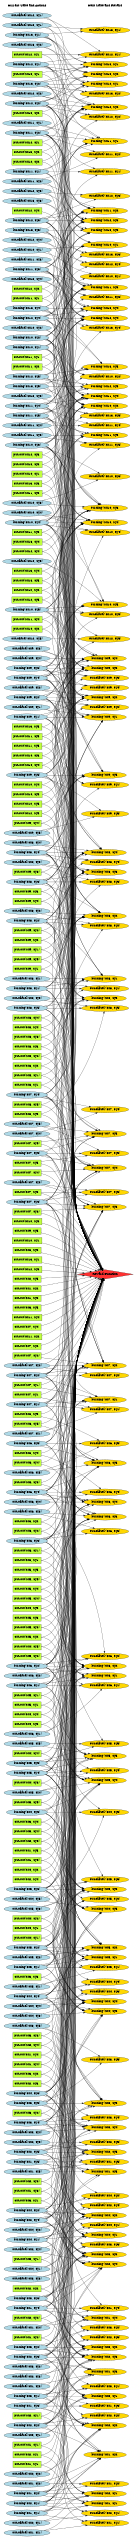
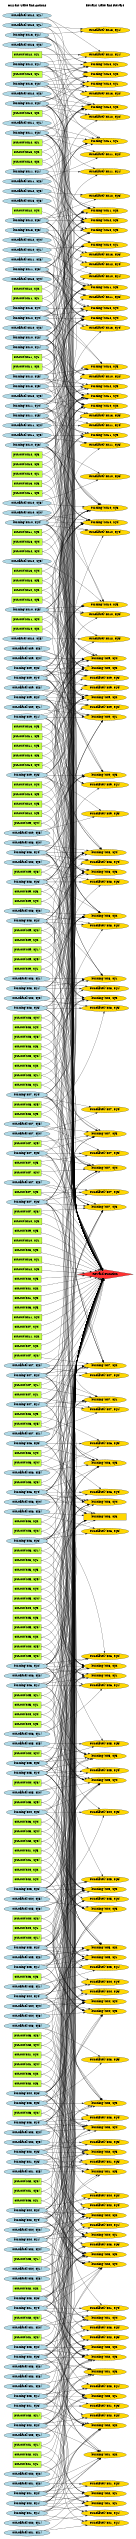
node "Next State and Reward": label "Next State and Reward" -> "Reward State and Reward"
node "burning'($x6, $y3)": shape ellipse -> box
